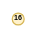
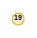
node "16": label "16" -> "19"
